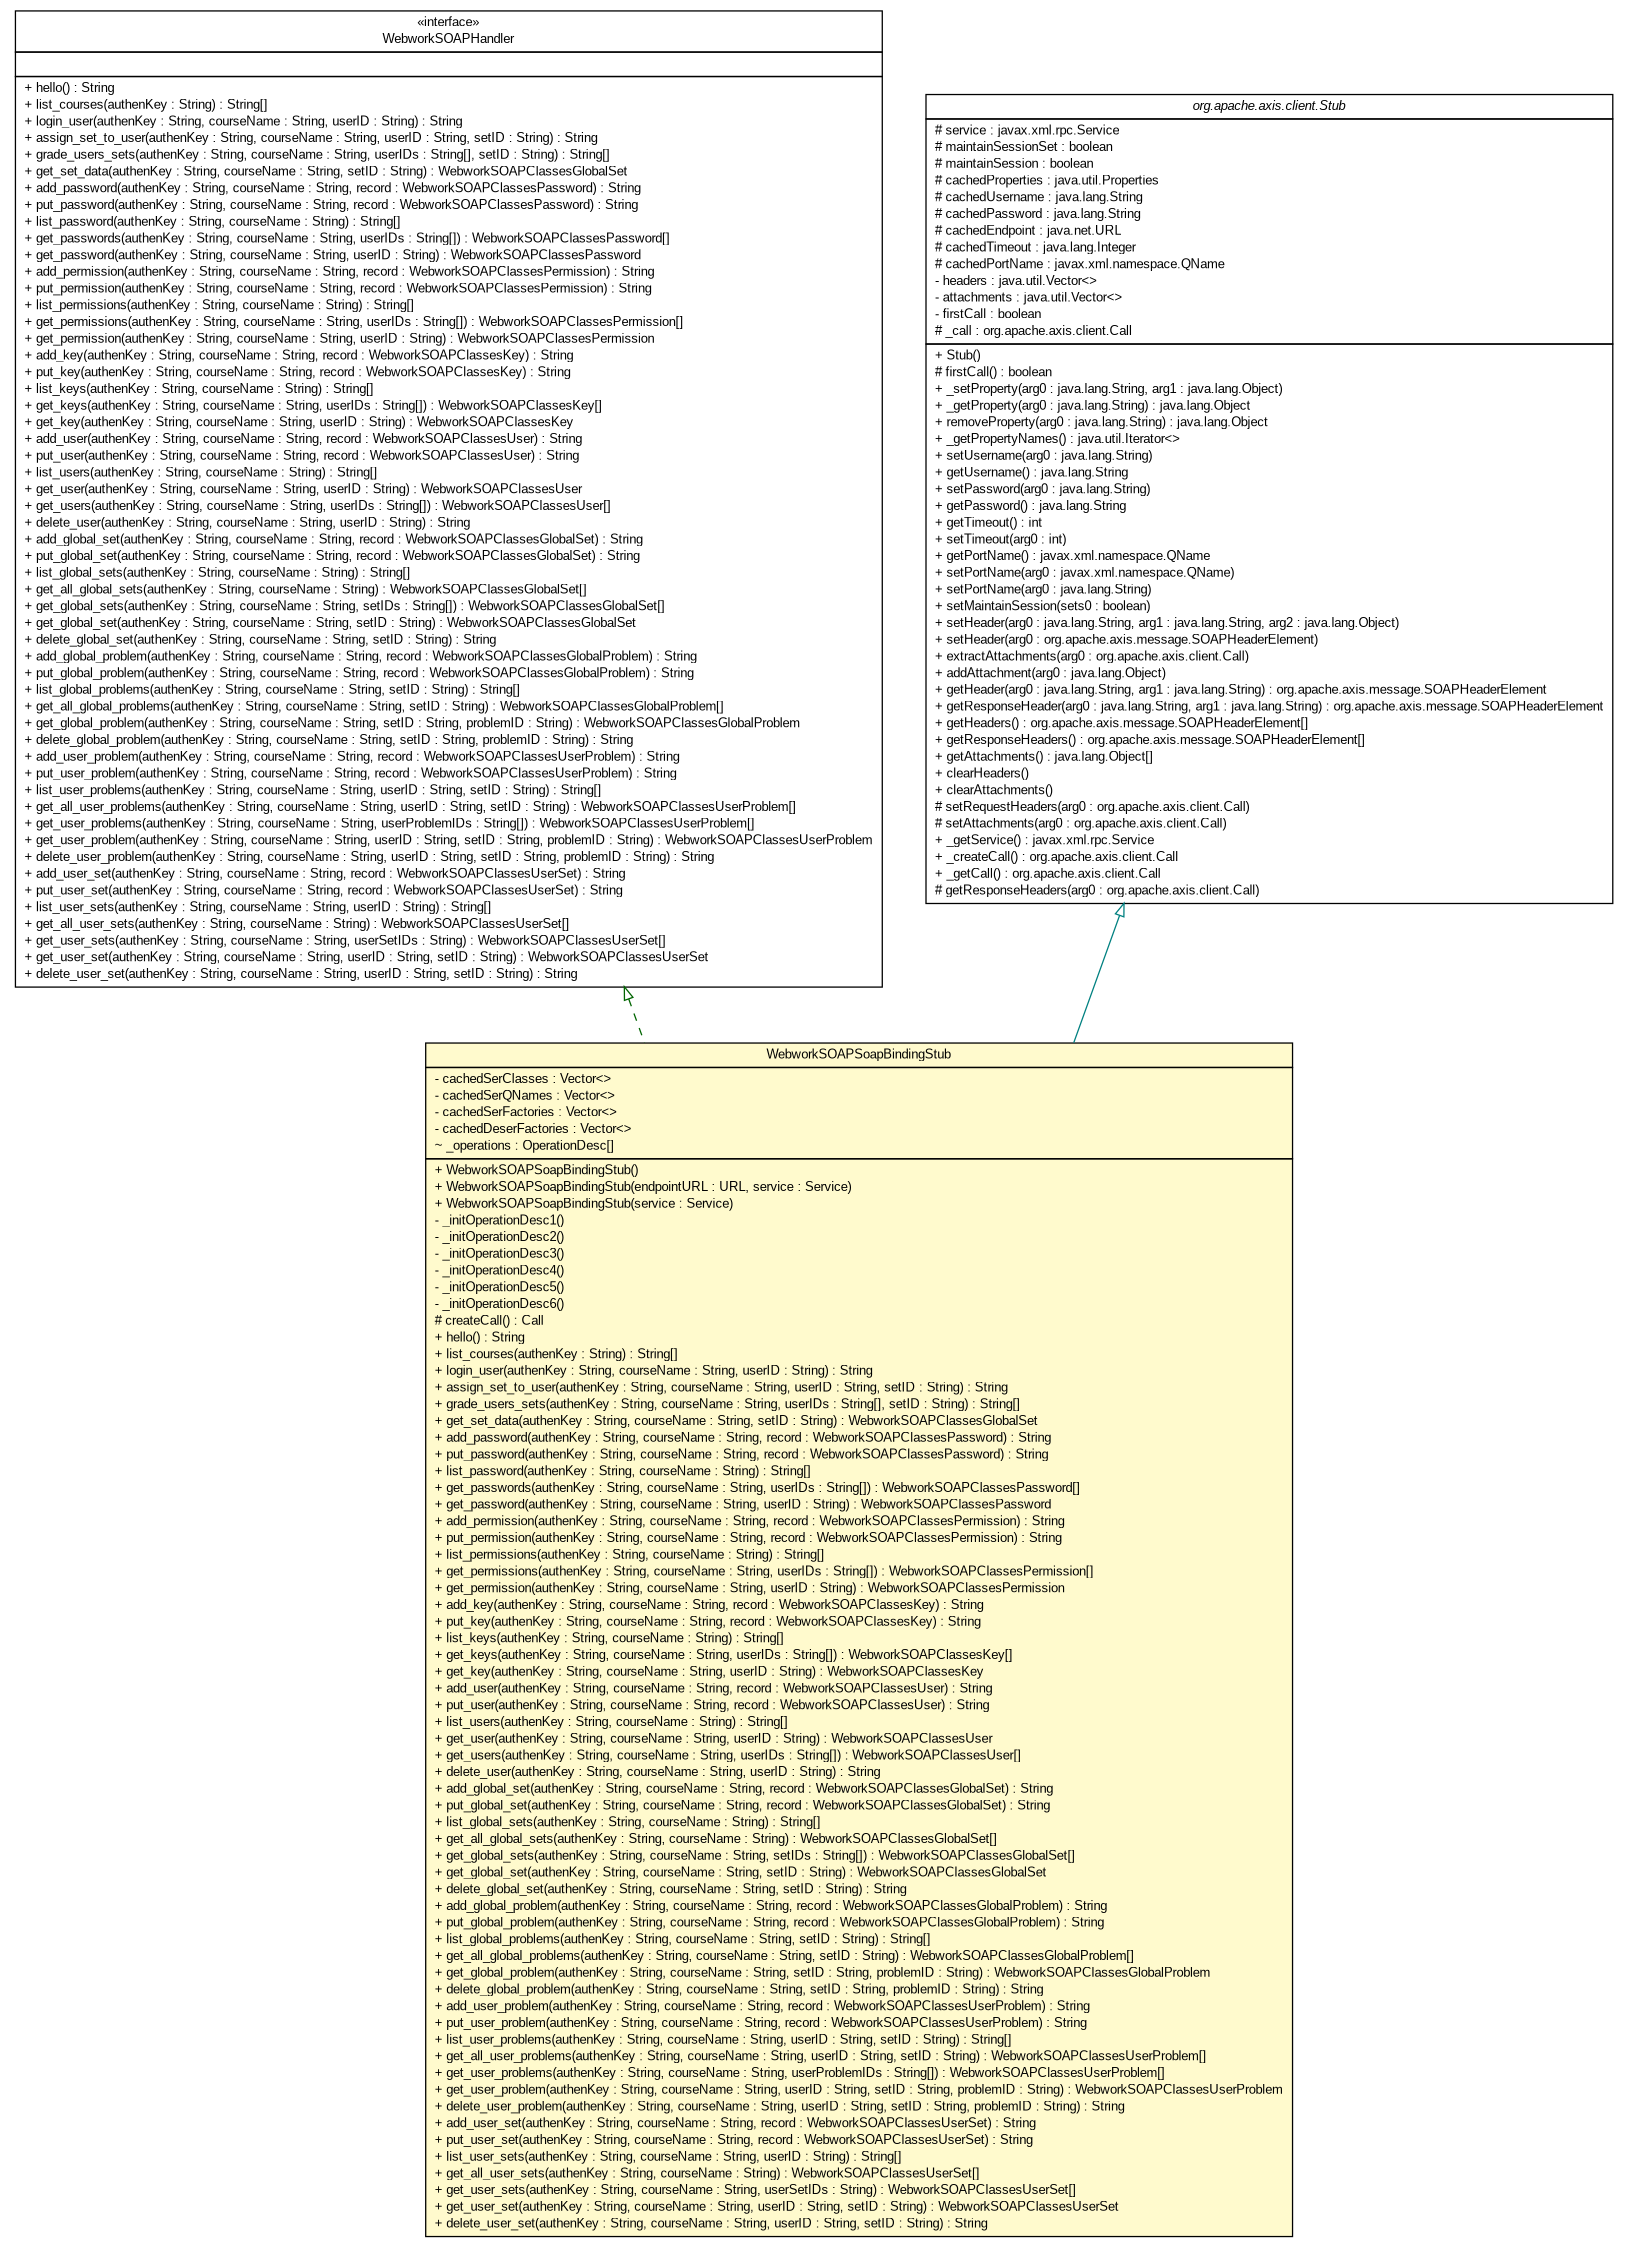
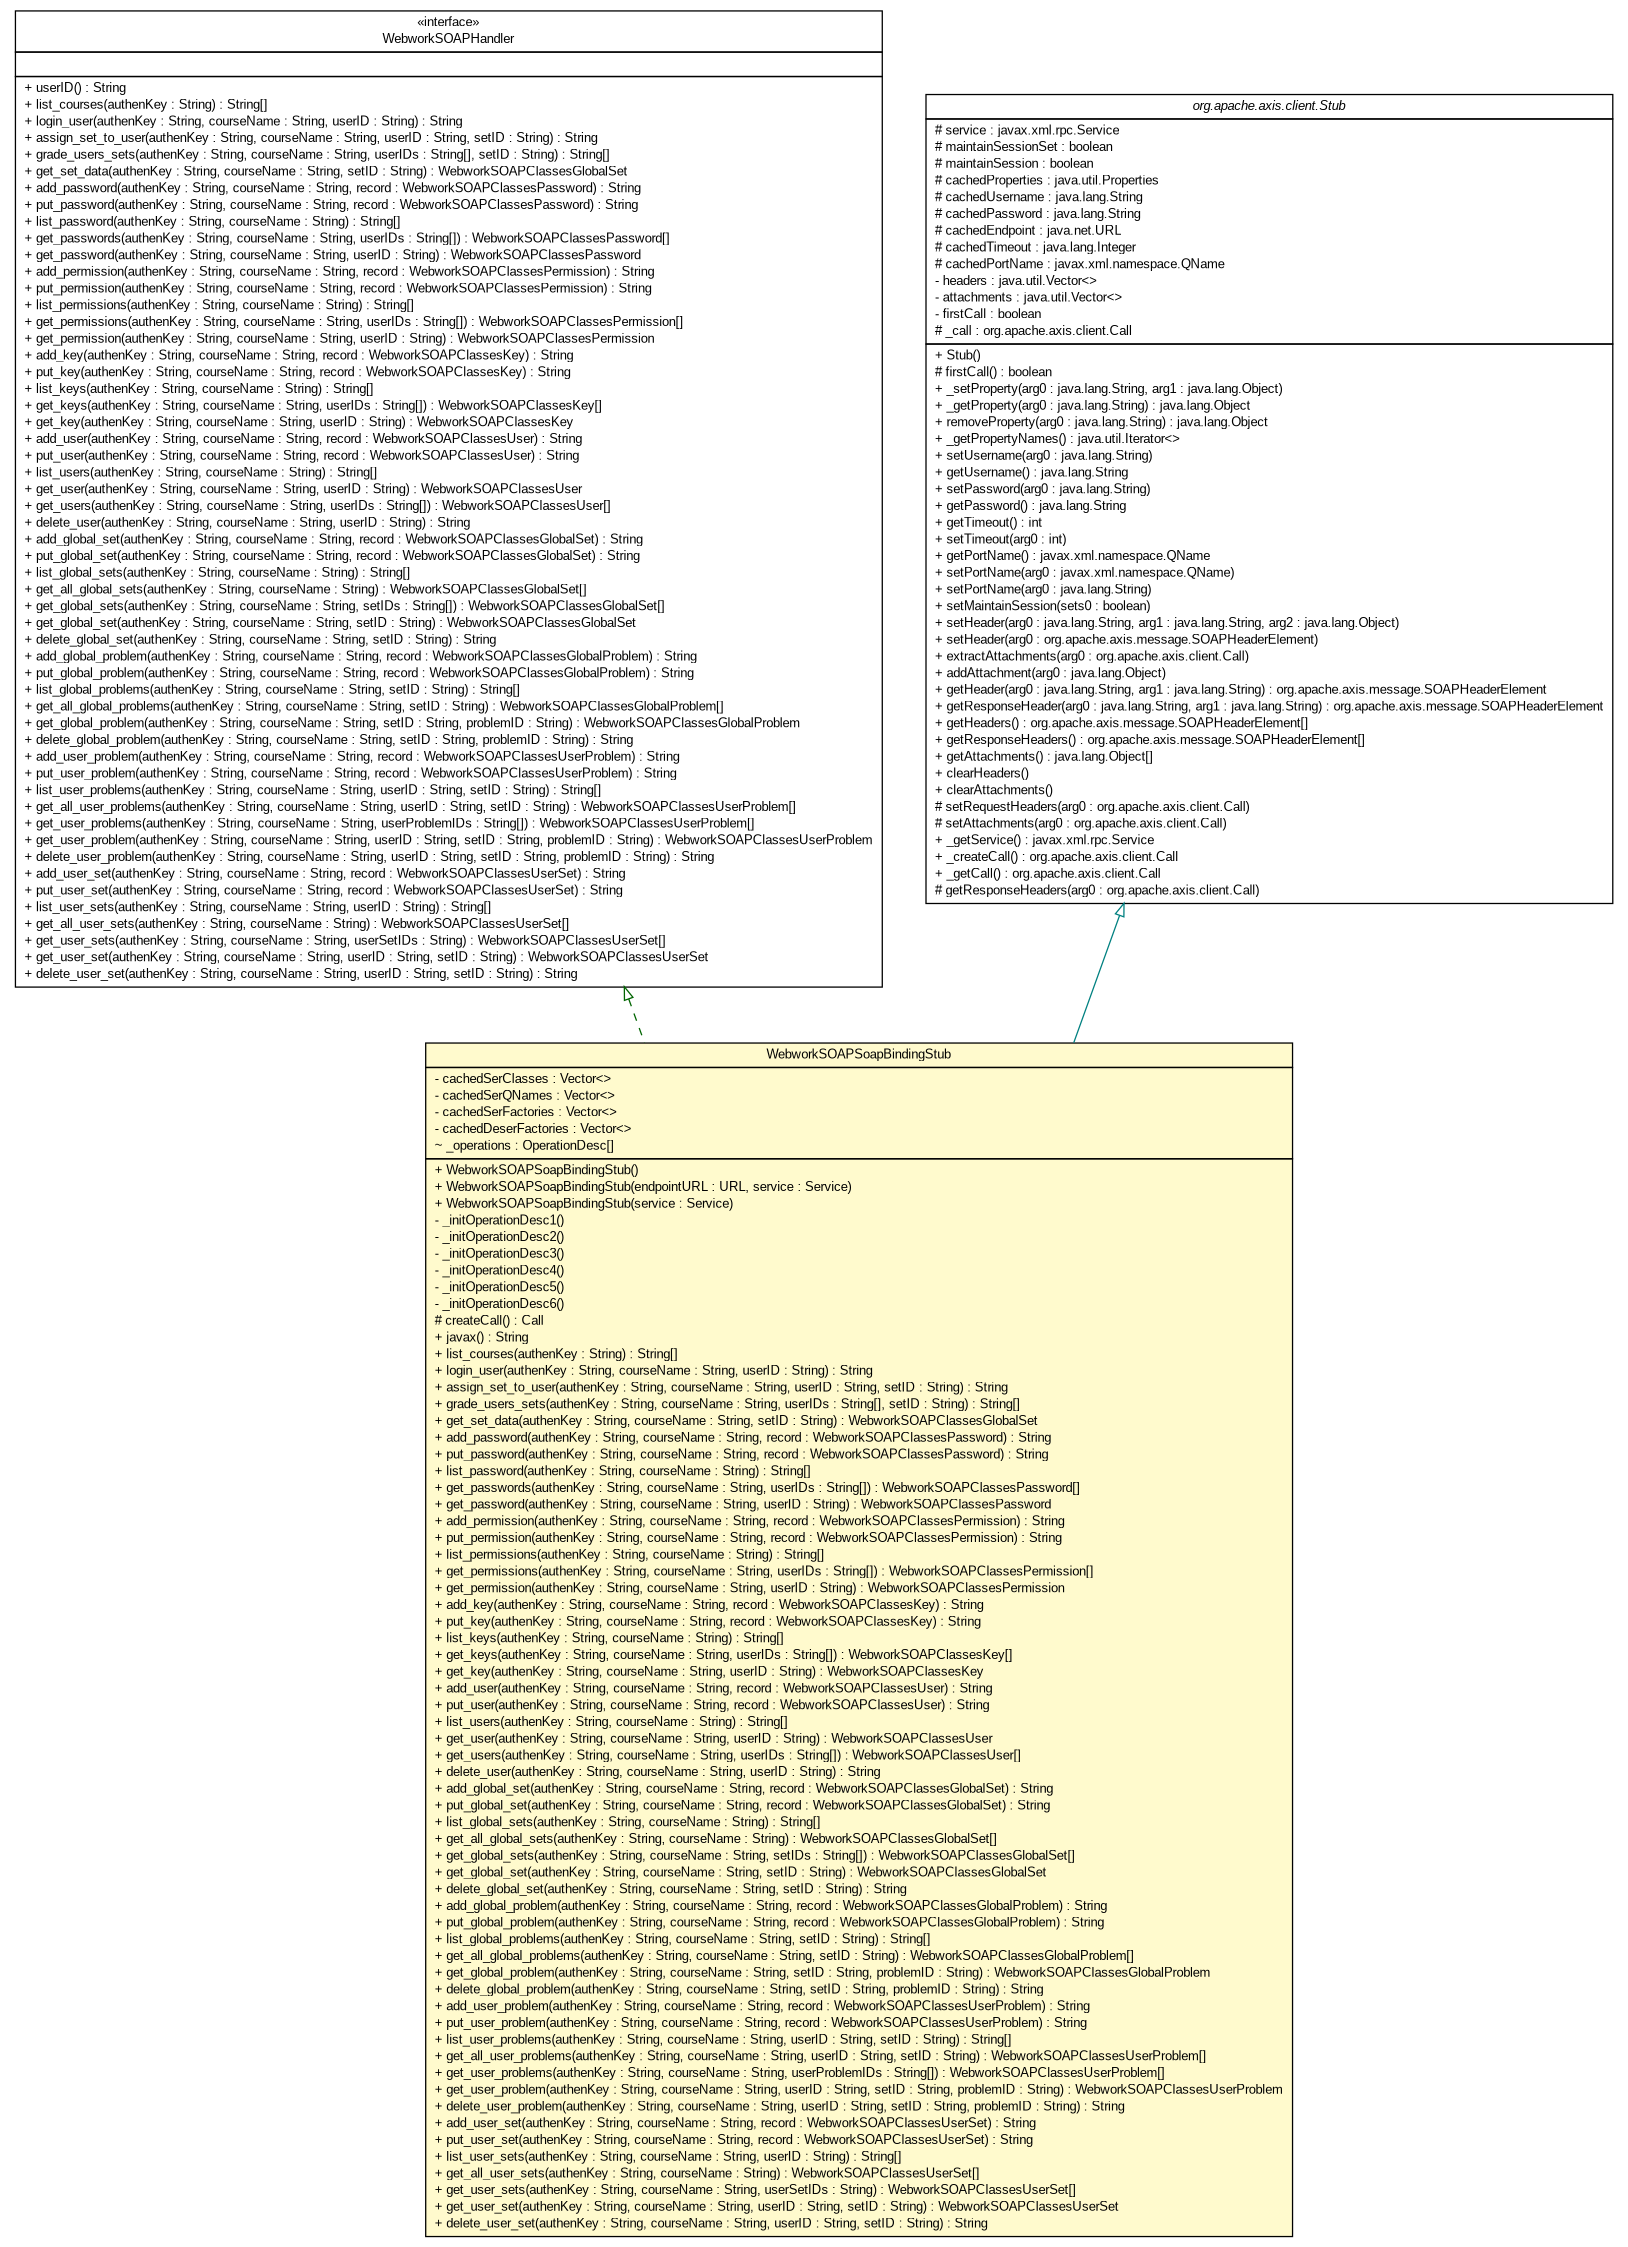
node "WebworkSOAPHandler": text "+ hello() : String" -> "+ userID() : String"
node "WebworkSOAPSoapBindingStub": text "+ hello() : String" -> "+ javax() : String"
